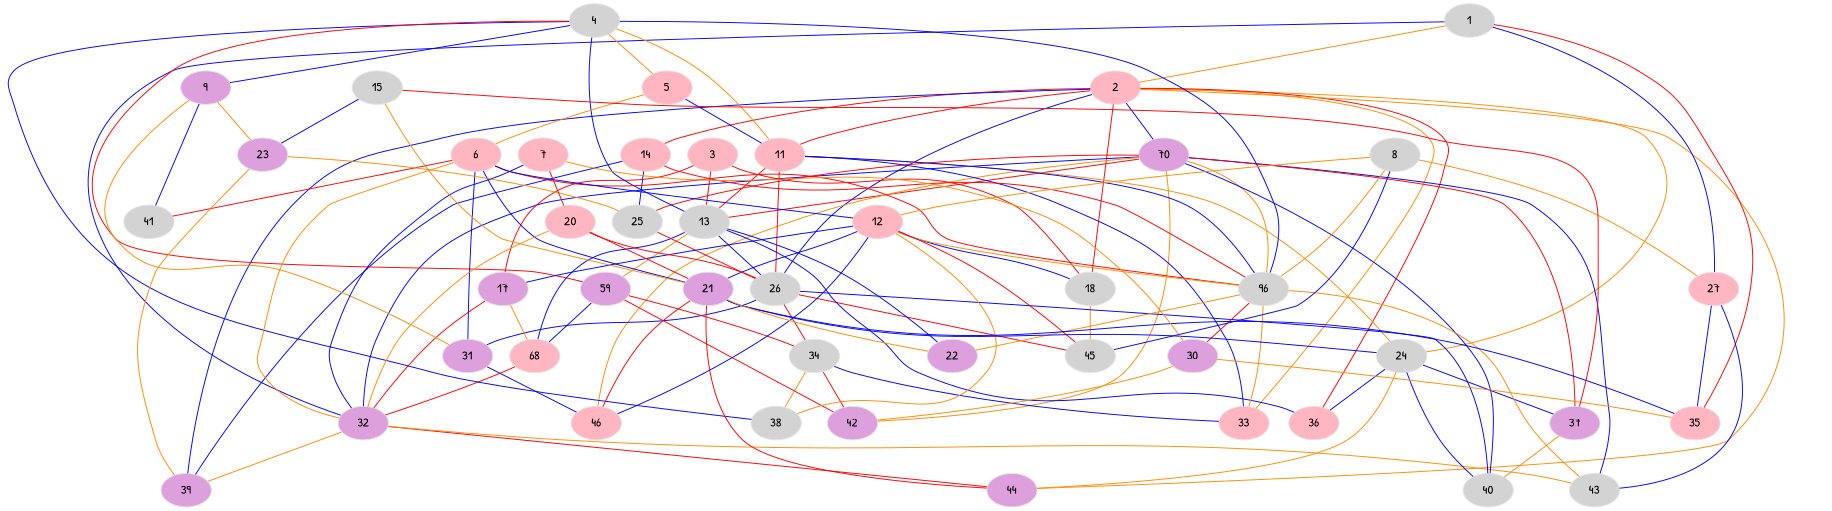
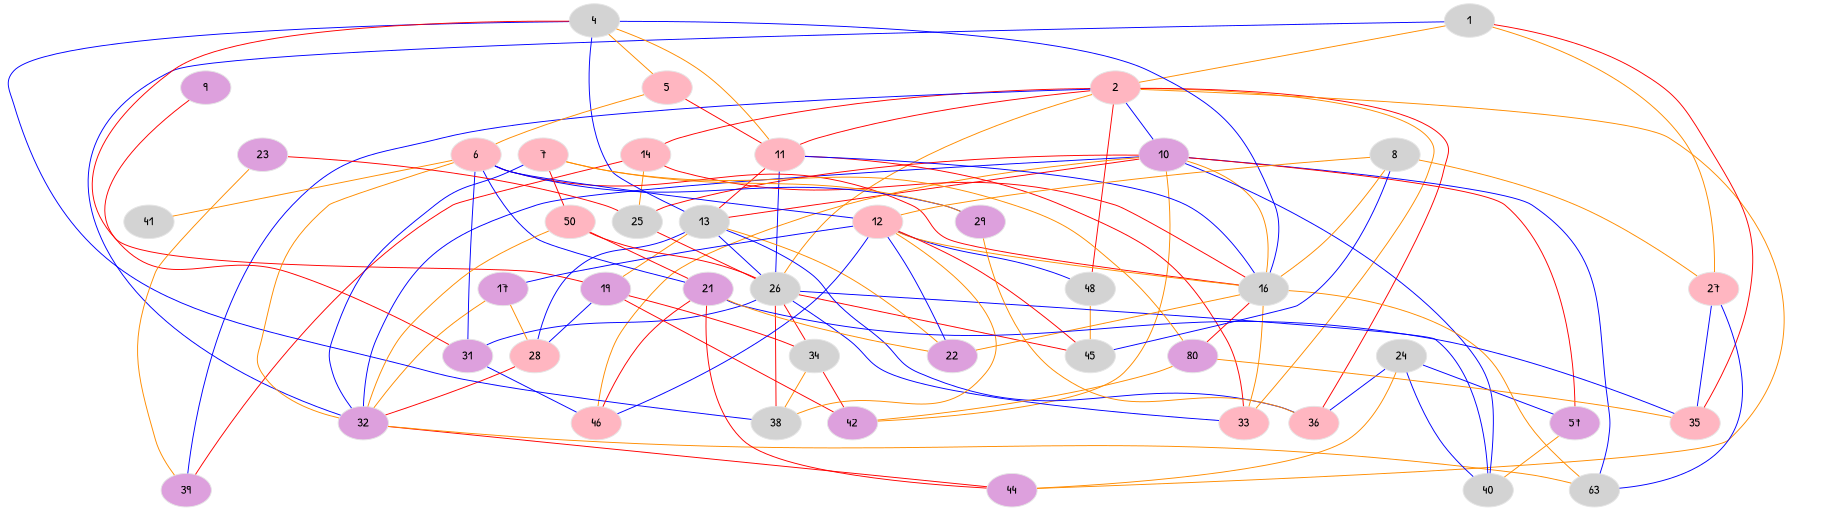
edge "4" -- "9": removed
node "15": removed
edge "1" -- "27": color blue -> darkorange
edge "9" -- "23": removed
edge "5" -- "11": color blue -> red
edge "2" -- "24": removed
edge "2" -- "26": color blue -> darkorange
edge "9" -- "41": removed
node "3": removed
node "70": label "70" -> "10"
edge "23" -- "25": color darkorange -> red
edge "6" -- "41": color red -> darkorange
edge "14" -- "25": color blue -> darkorange
edge "11" -- "24": removed
edge "11" -- "33": color blue -> red
edge "11" -- "26": color red -> blue
node "20": label "20" -> "50"
node "29": added
edge "14" -- "39": color blue -> red
edge "12" -- "21": now "12" -- "22"
edge "9" -- "31": color darkorange -> red
edge "13" -- "22": color blue -> darkorange
node "59": label "59" -> "19"
node "18": label "18" -> "48"
node "96": label "96" -> "16"
edge "21" -- "24": removed
edge "17" -- "32": color red -> darkorange
node "68": label "68" -> "28"
edge "26" -- "38": added
node "30": label "30" -> "80"
edge "34" -- "33": now "26" -- "33"
node "37": label "37" -> "57"
edge "32" -- "39": removed
node "43": label "43" -> "63"
